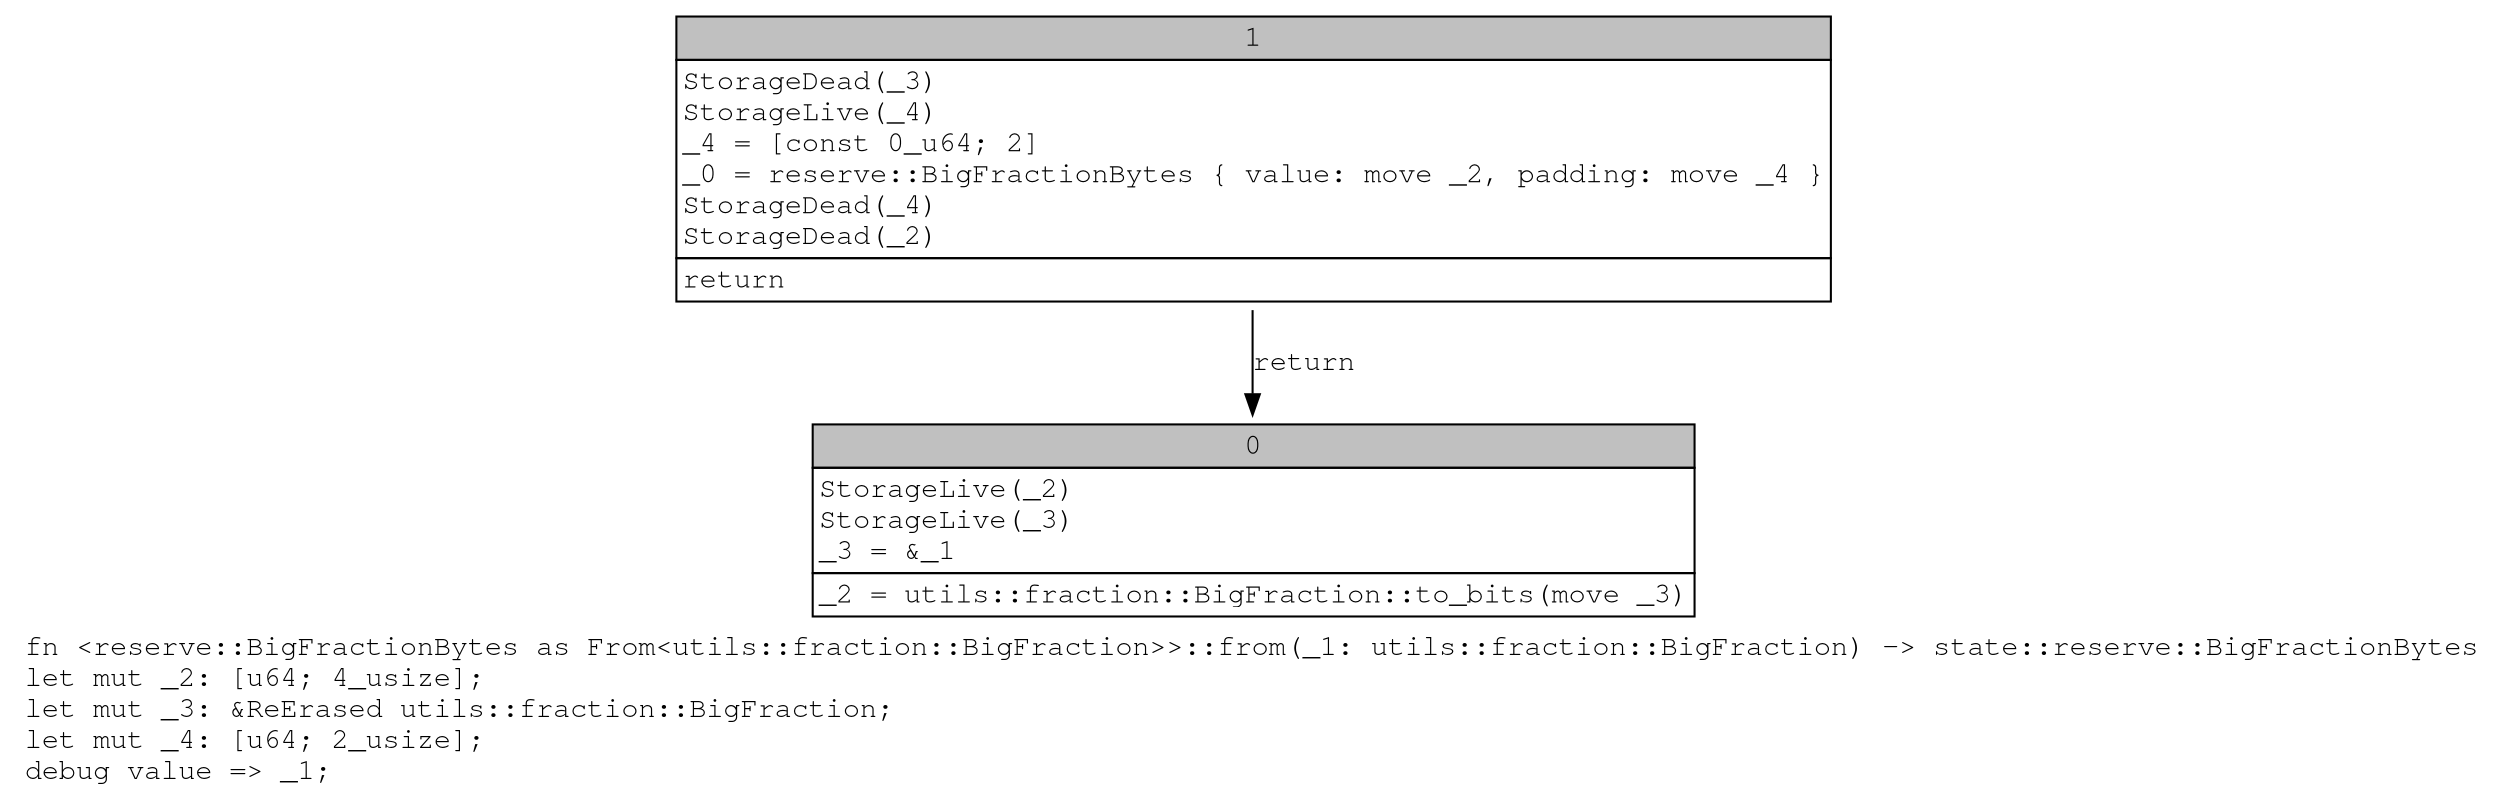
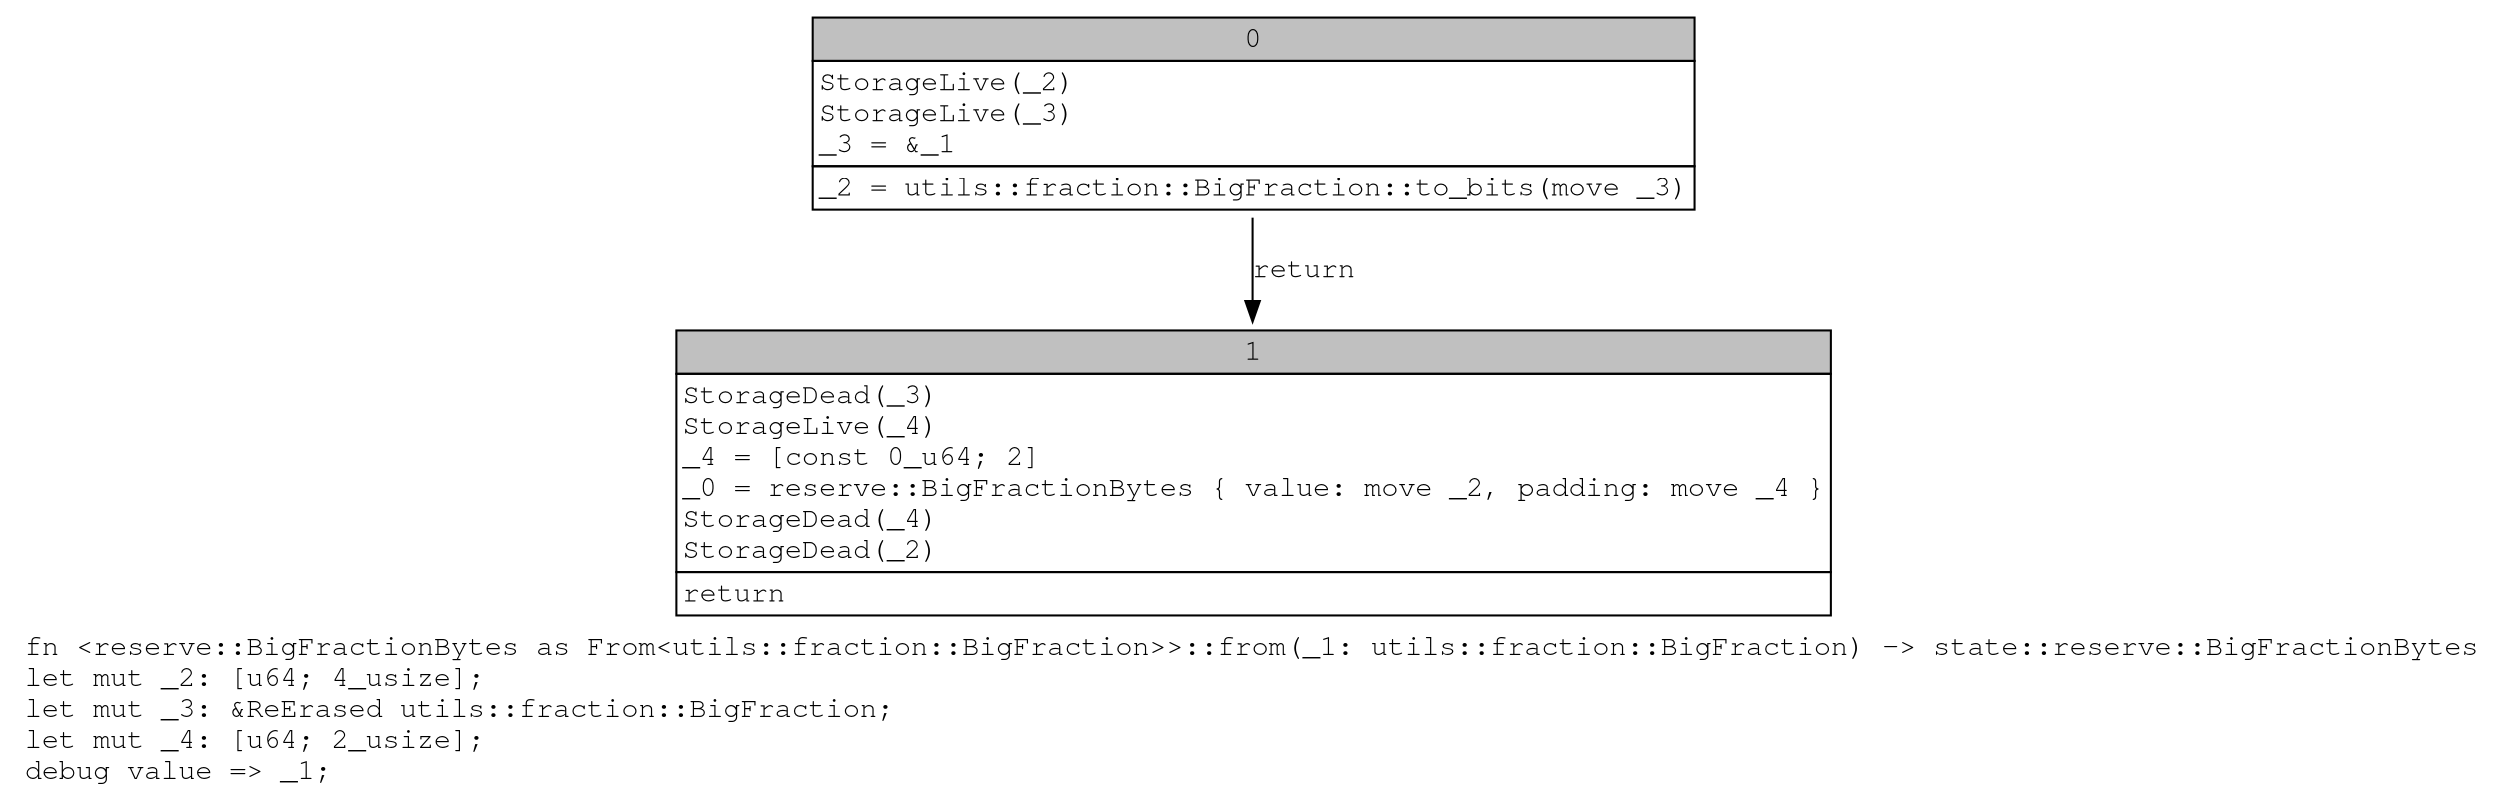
edge "1" -> "0": reversed
